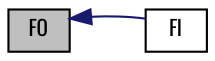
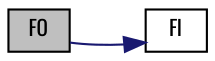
edge "FI" -> "FO": reversed
